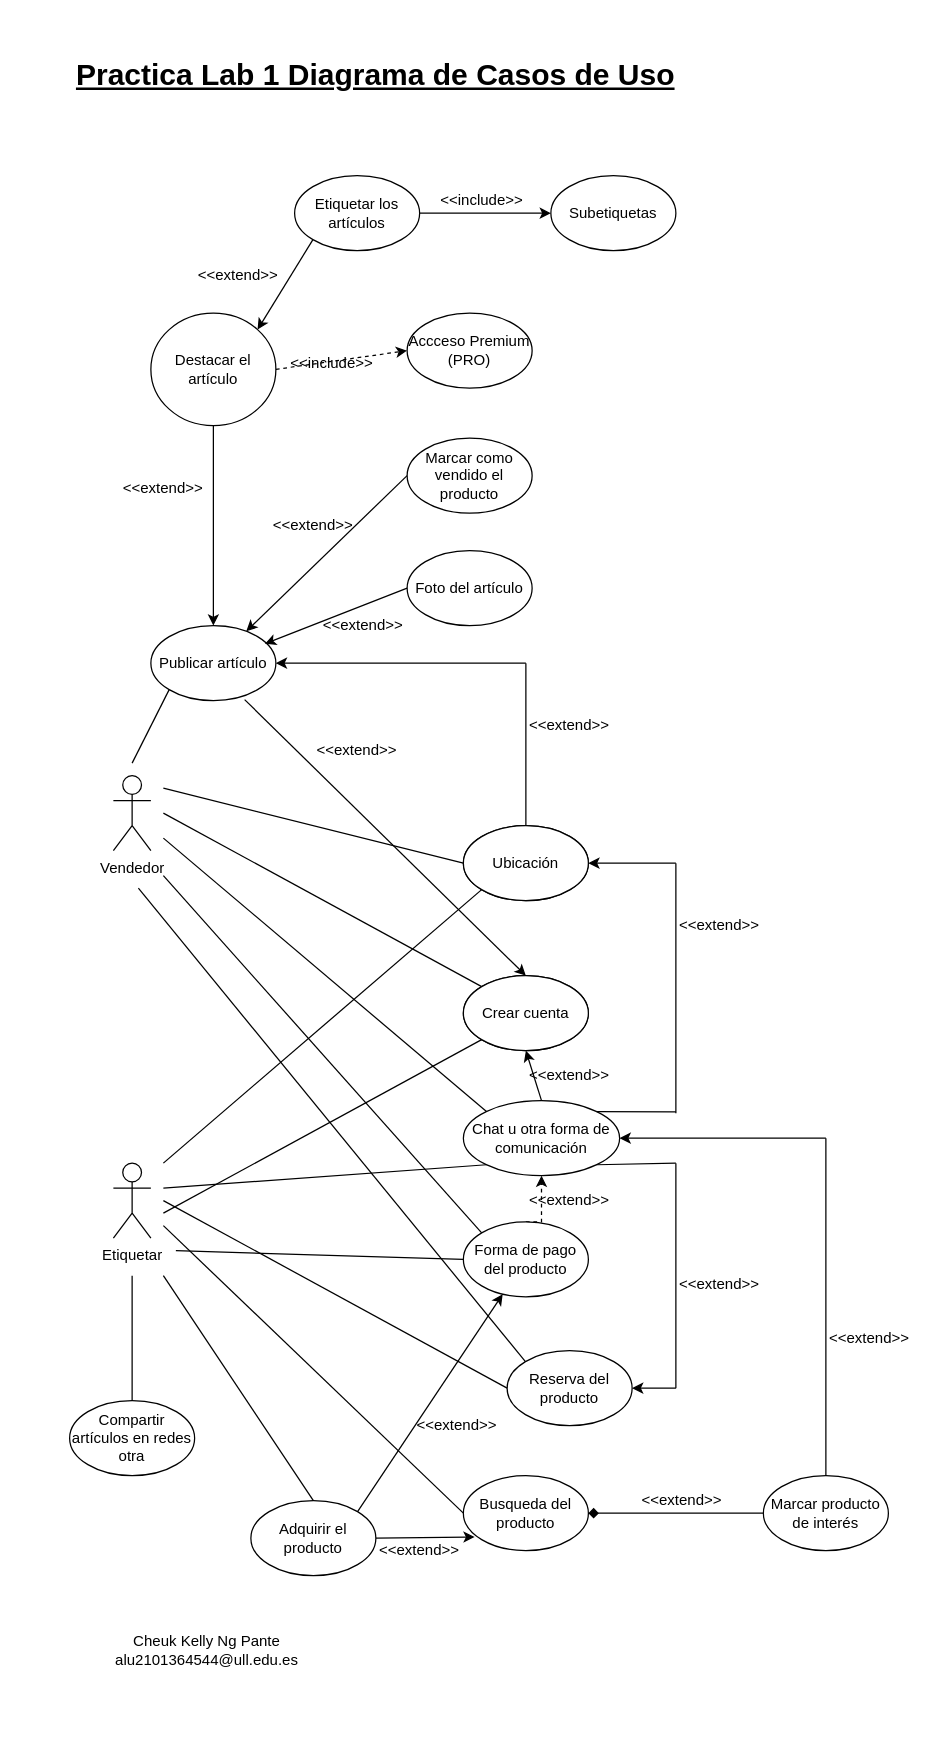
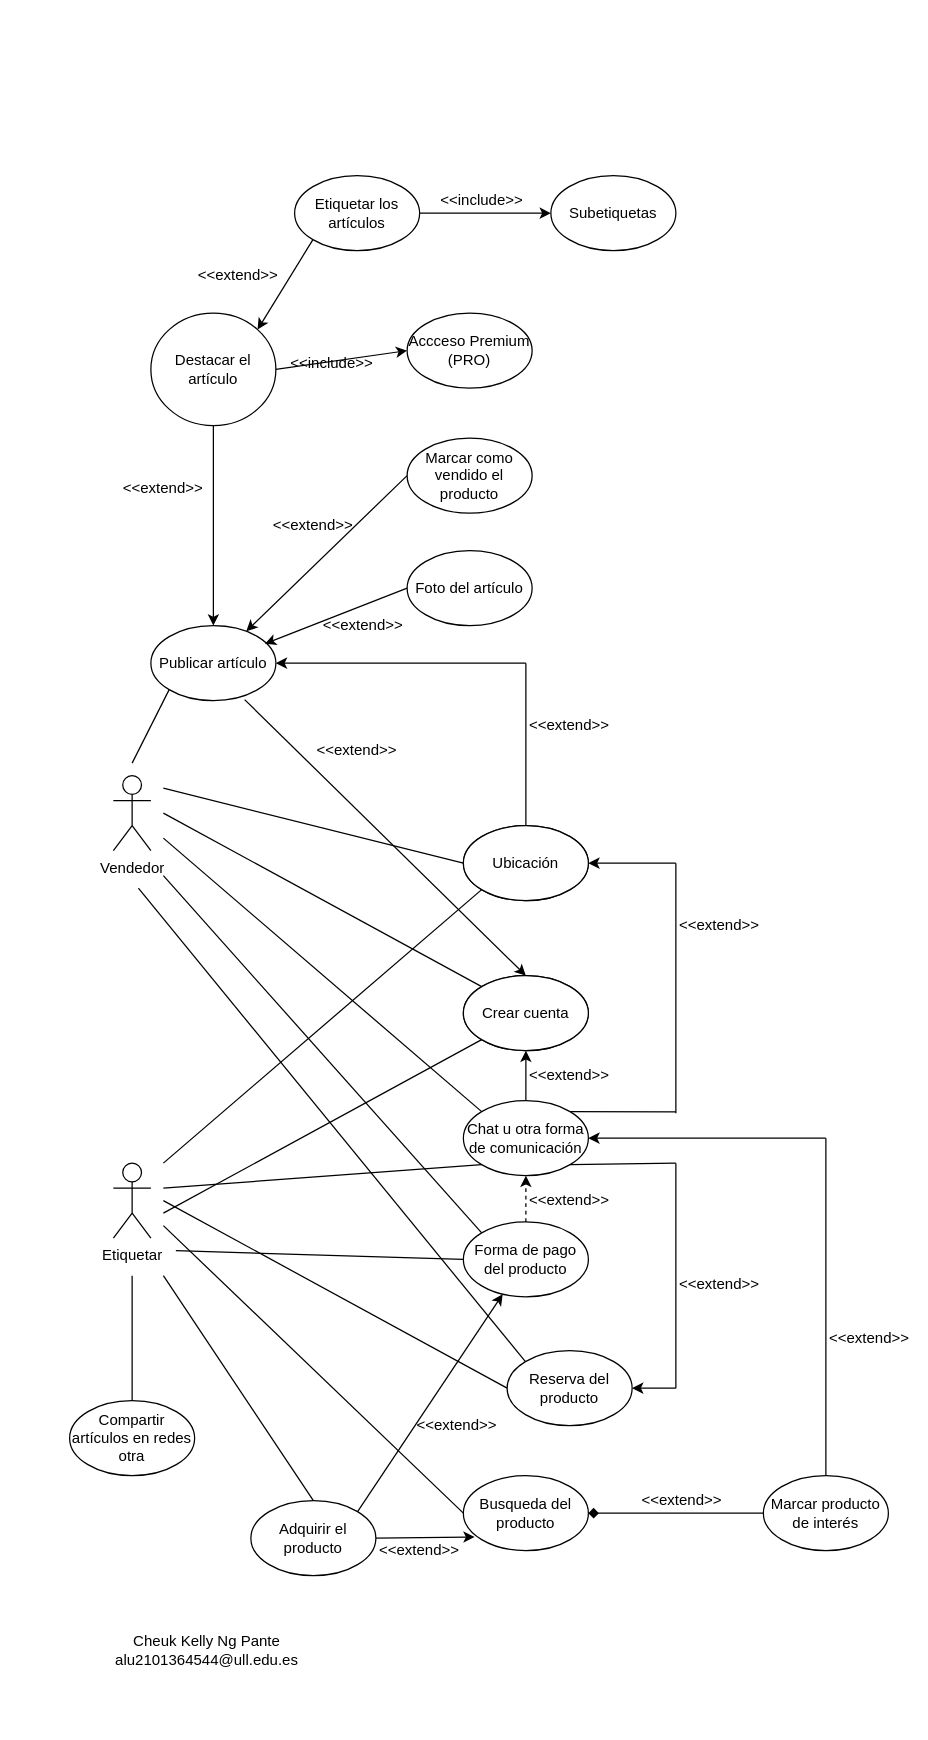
node "Practica Lab 1 Diagrama de Casos de Uso": removed
edge "Destacar el artículo" -> "Accceso Premium (PRO)": style dashed -> solid
node "Chat u otra forma de comunicación": size 156x75 -> 125x75
